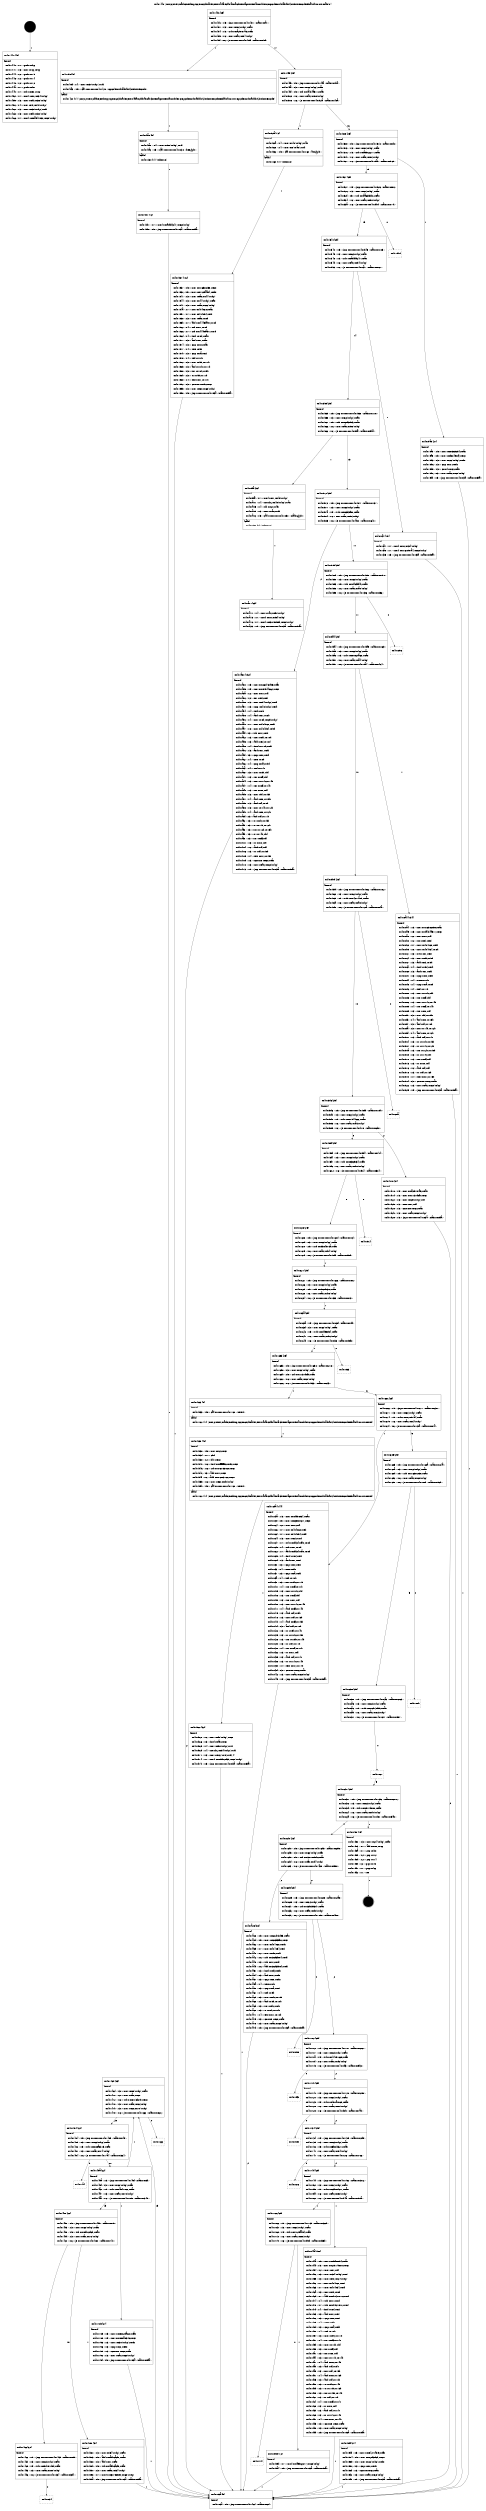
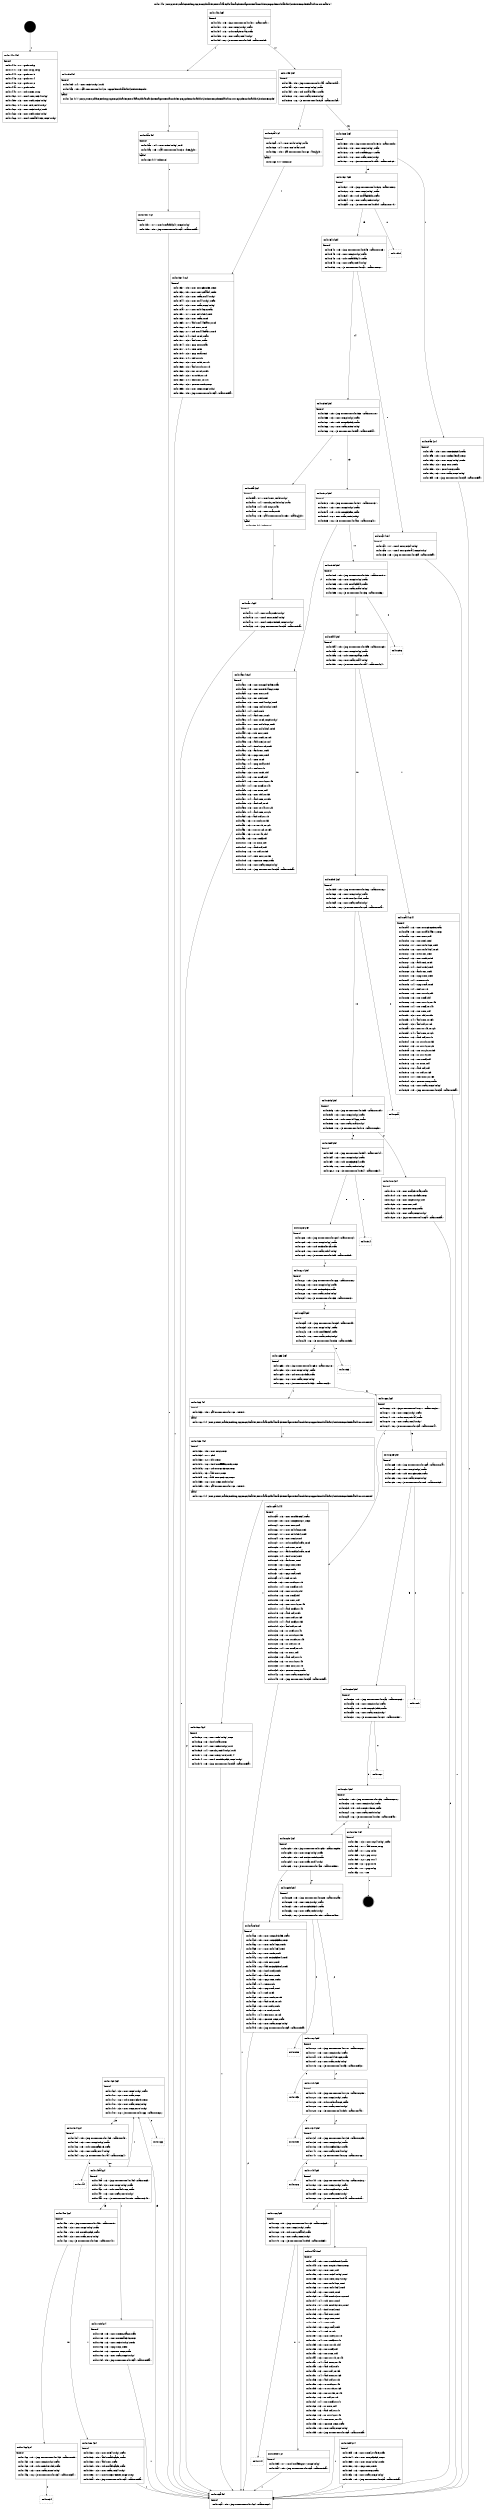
edge "0x401a11 [23]" -> "0x401e3a [5]": added, label "1"
edge "0x401e27" -> "0x4016b7 [25]": now "0x40169e [25]" -> "0x4016b7 [25]"
